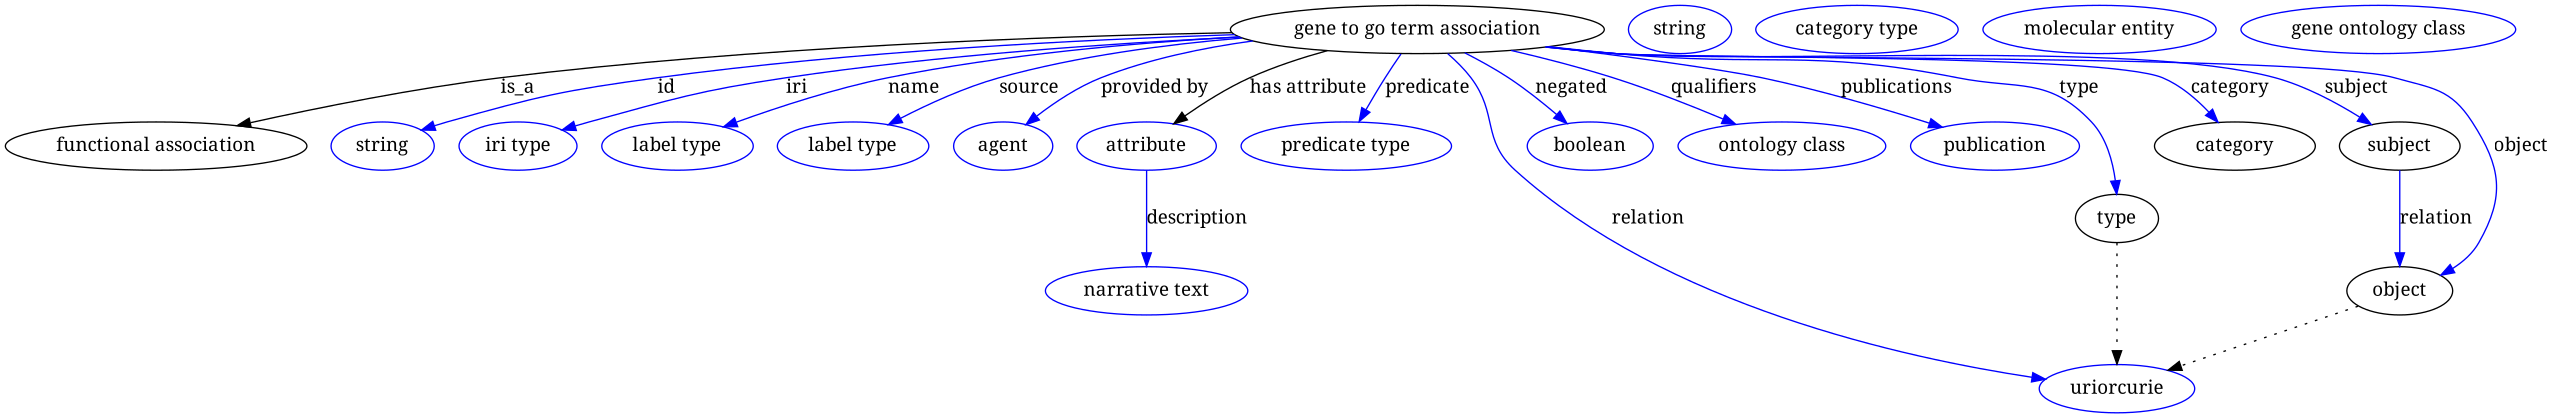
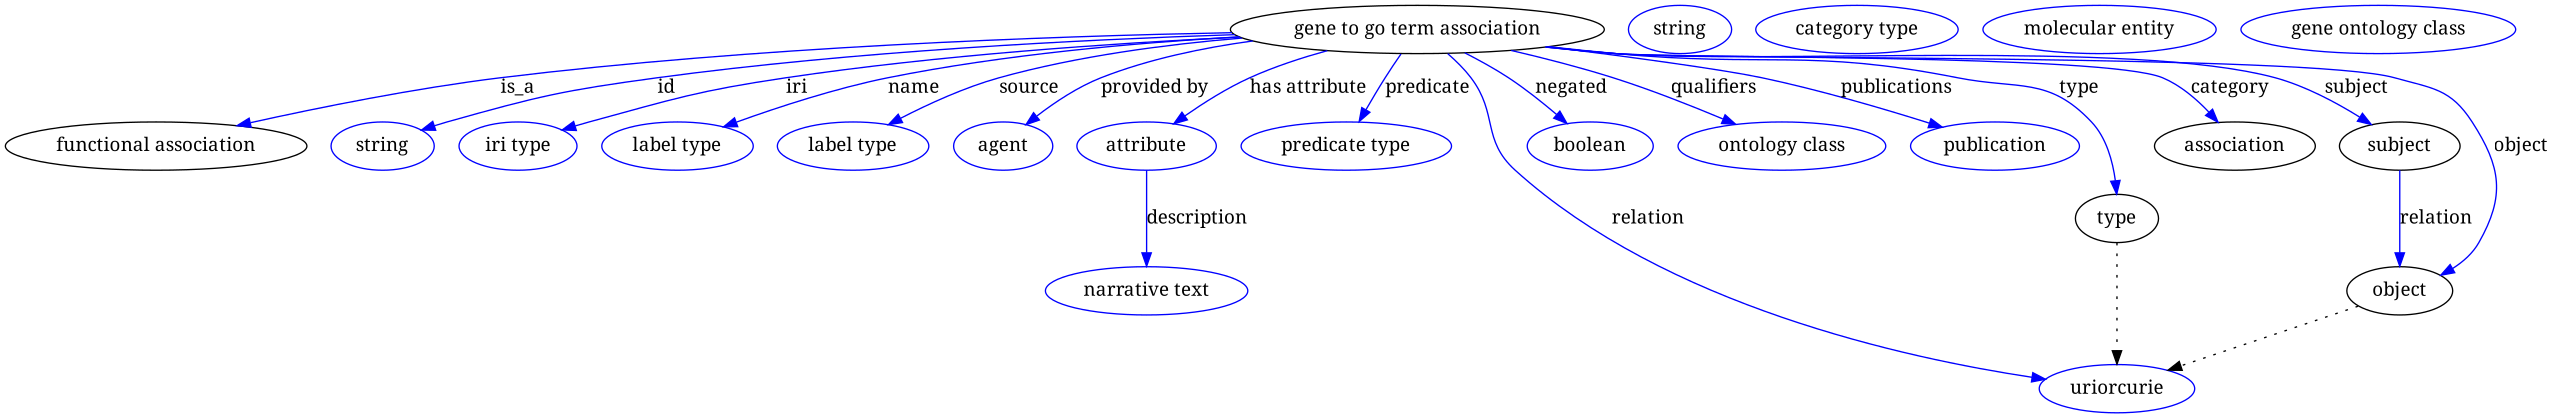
edge "gene to go term association" -> "functional association": color black -> blue
edge "gene to go term association" -> "attribute": color black -> blue
node "category": label "category" -> "association"
